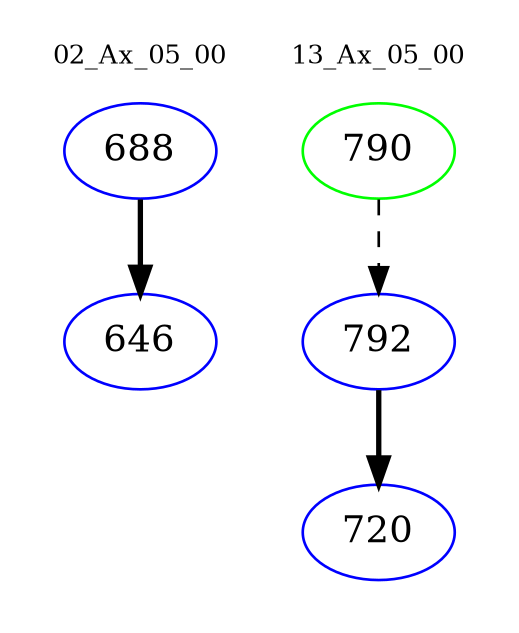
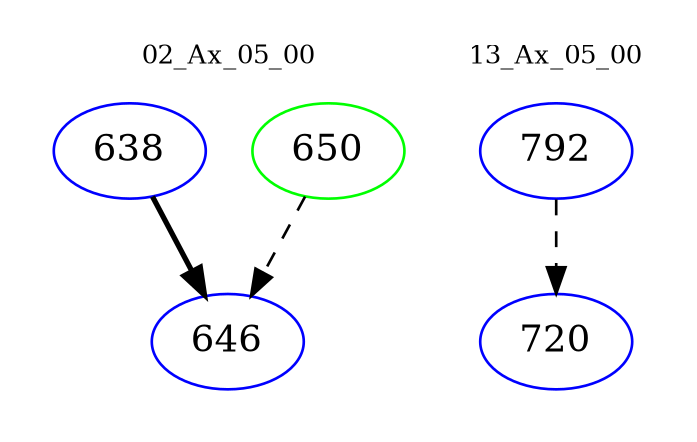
node "688": label "688" -> "638"
node "650": added
node "790": removed
edge "792" -> "720": style bold -> dashed
